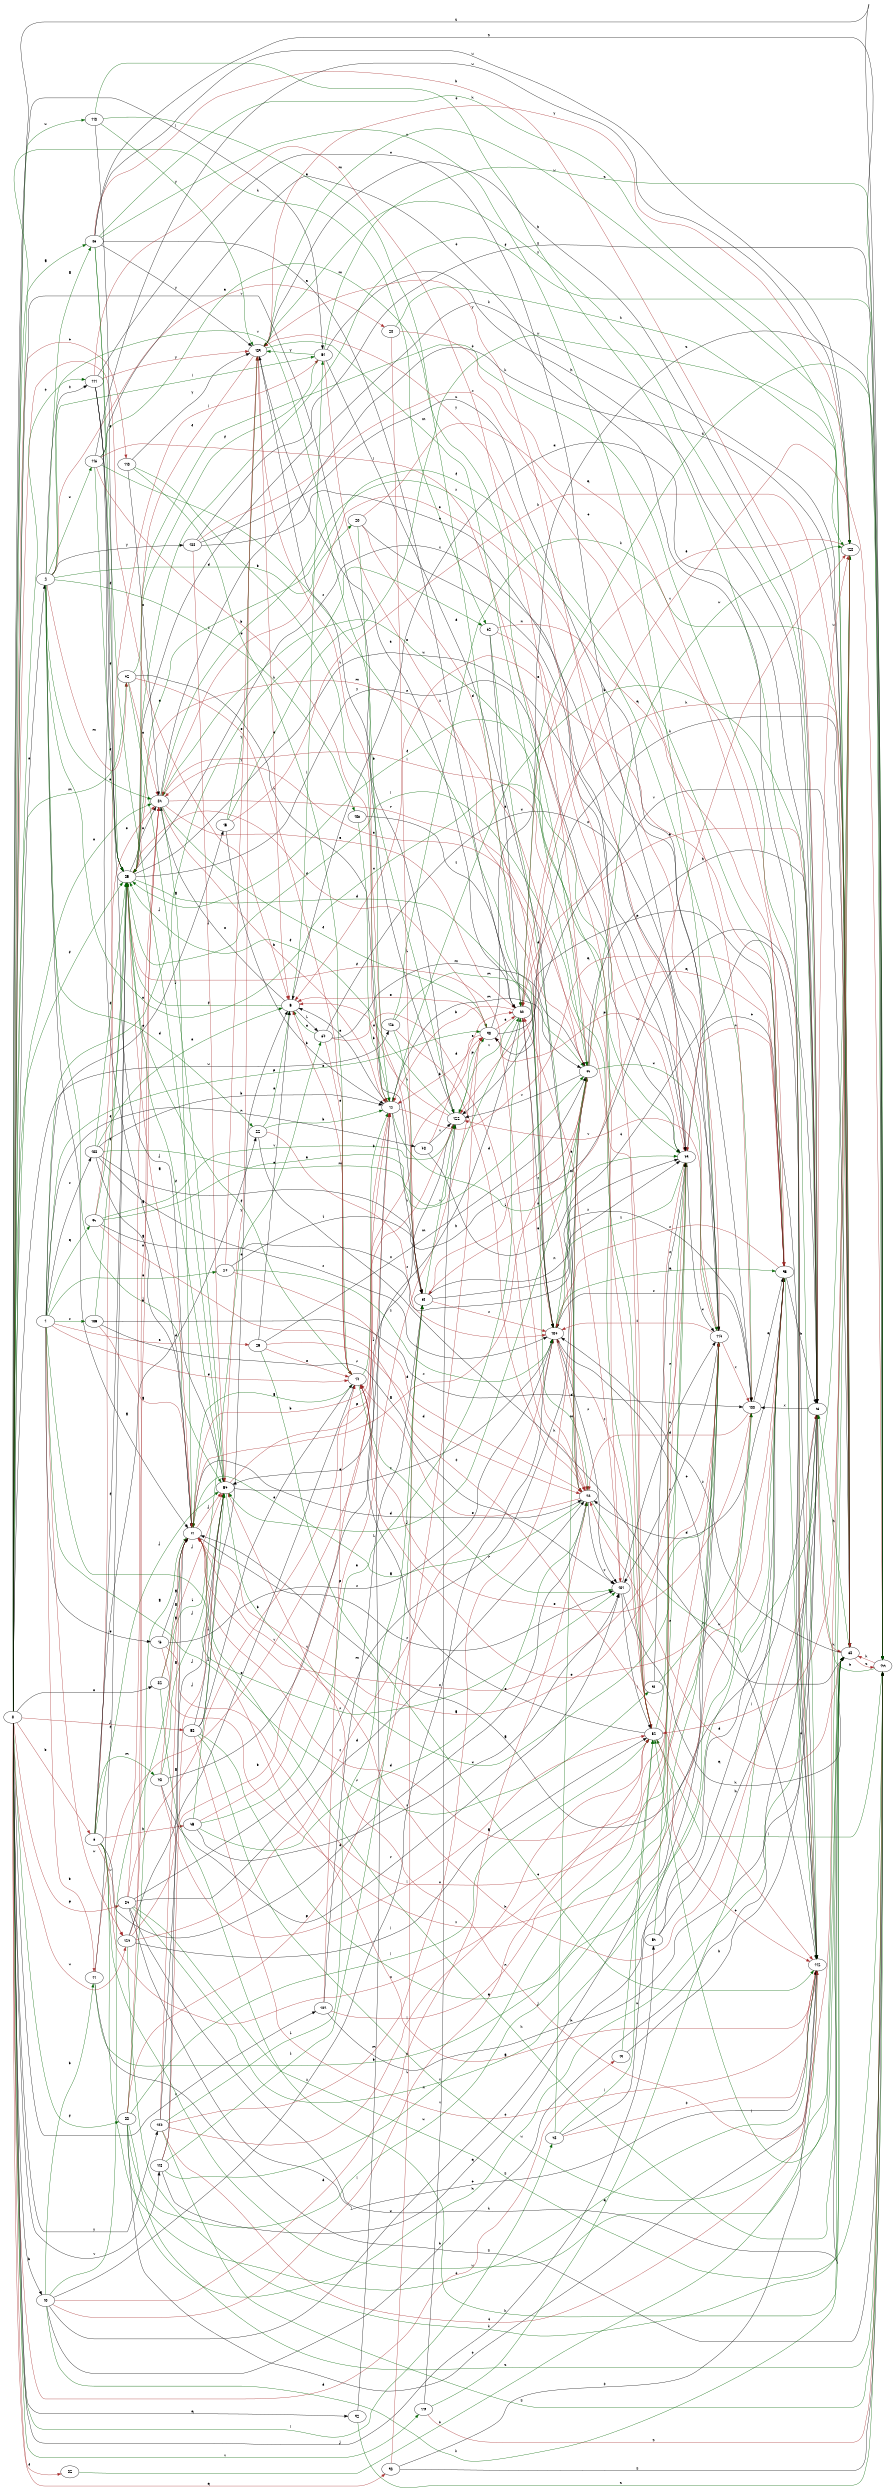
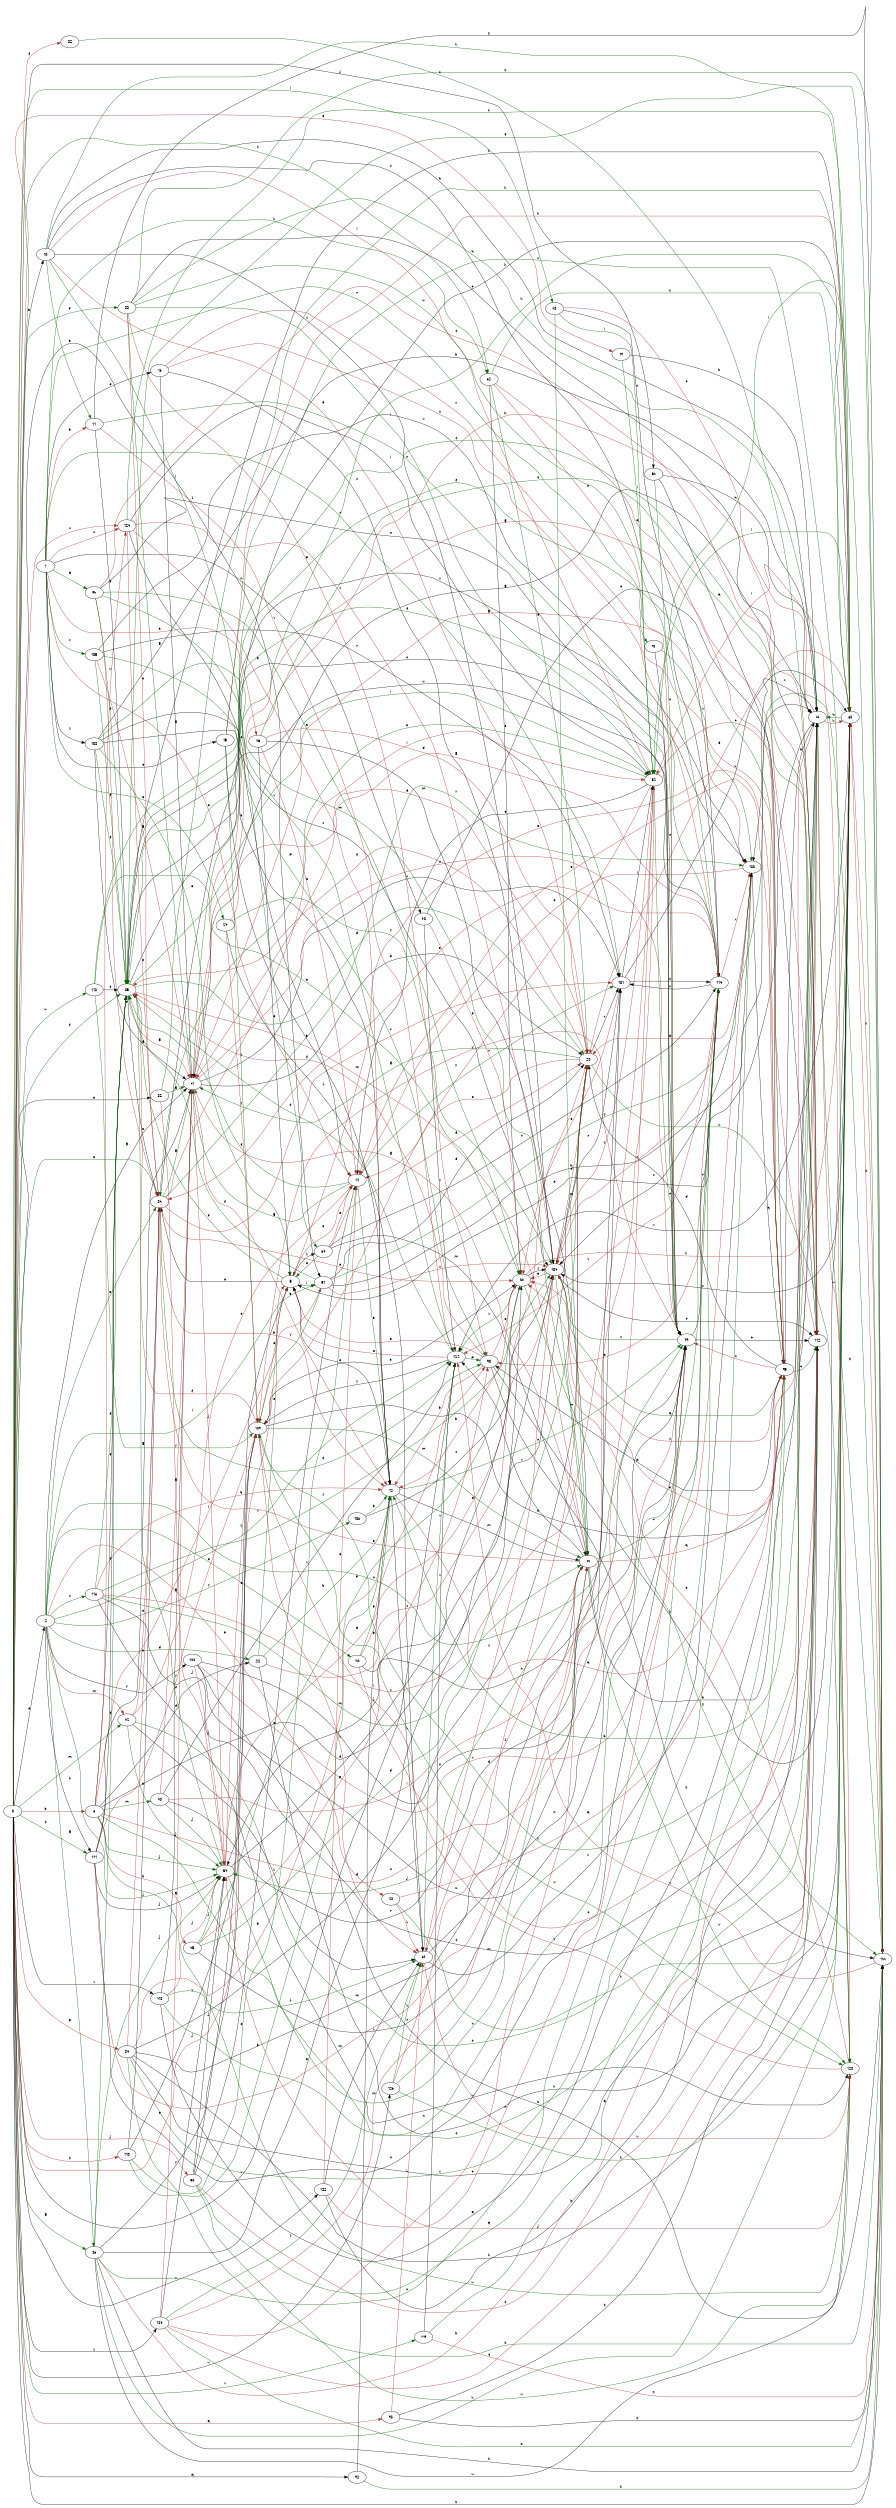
edge "62" -> "63": added, label "k"
edge "1" -> "90": now "105" -> "90"
